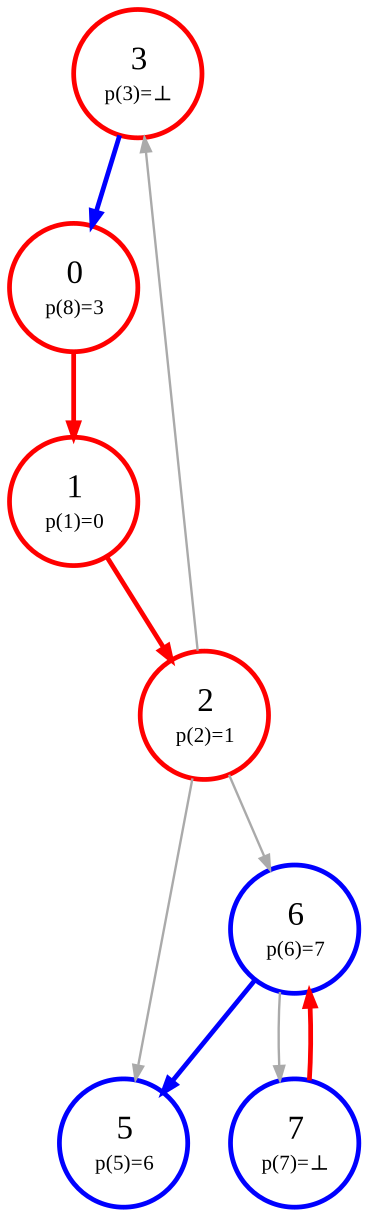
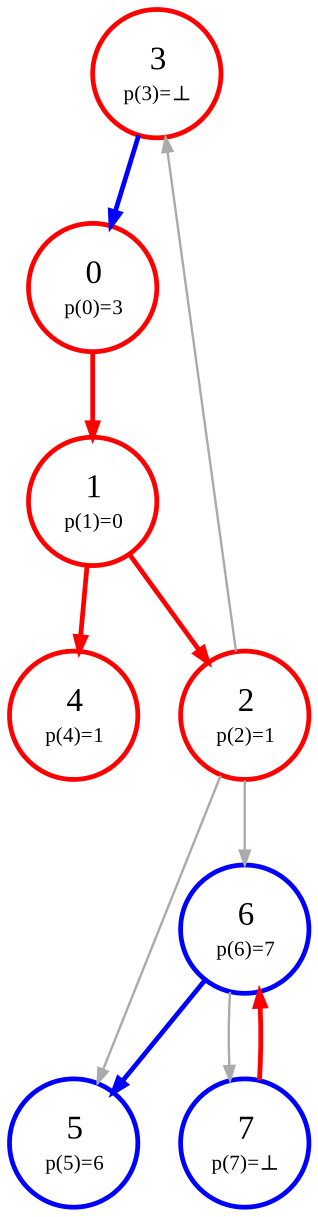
node "0": text "p(8)=3" -> "p(0)=3"
node "4": added
